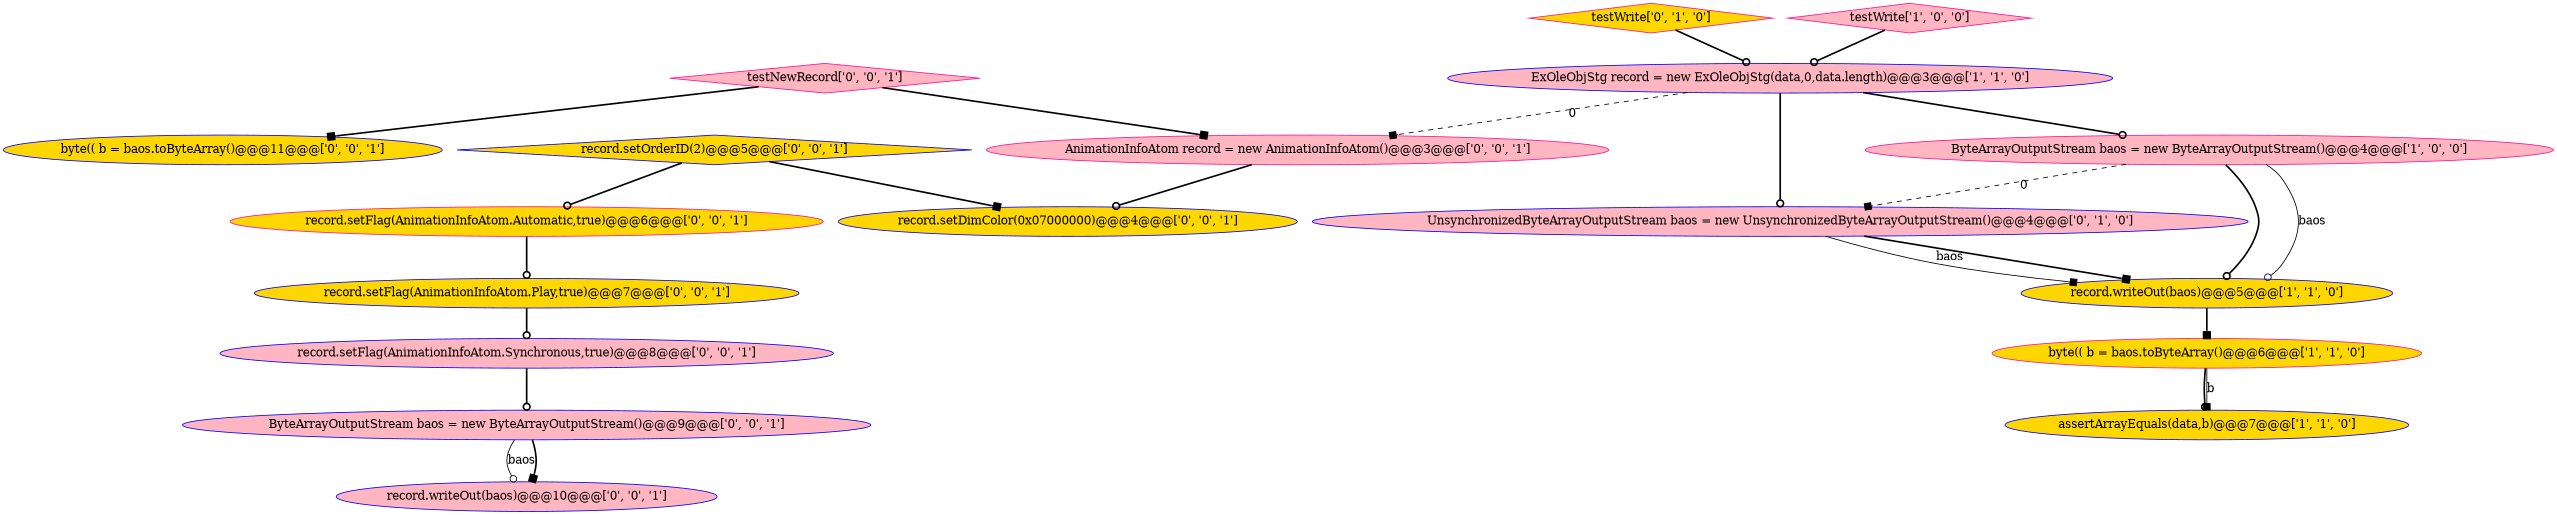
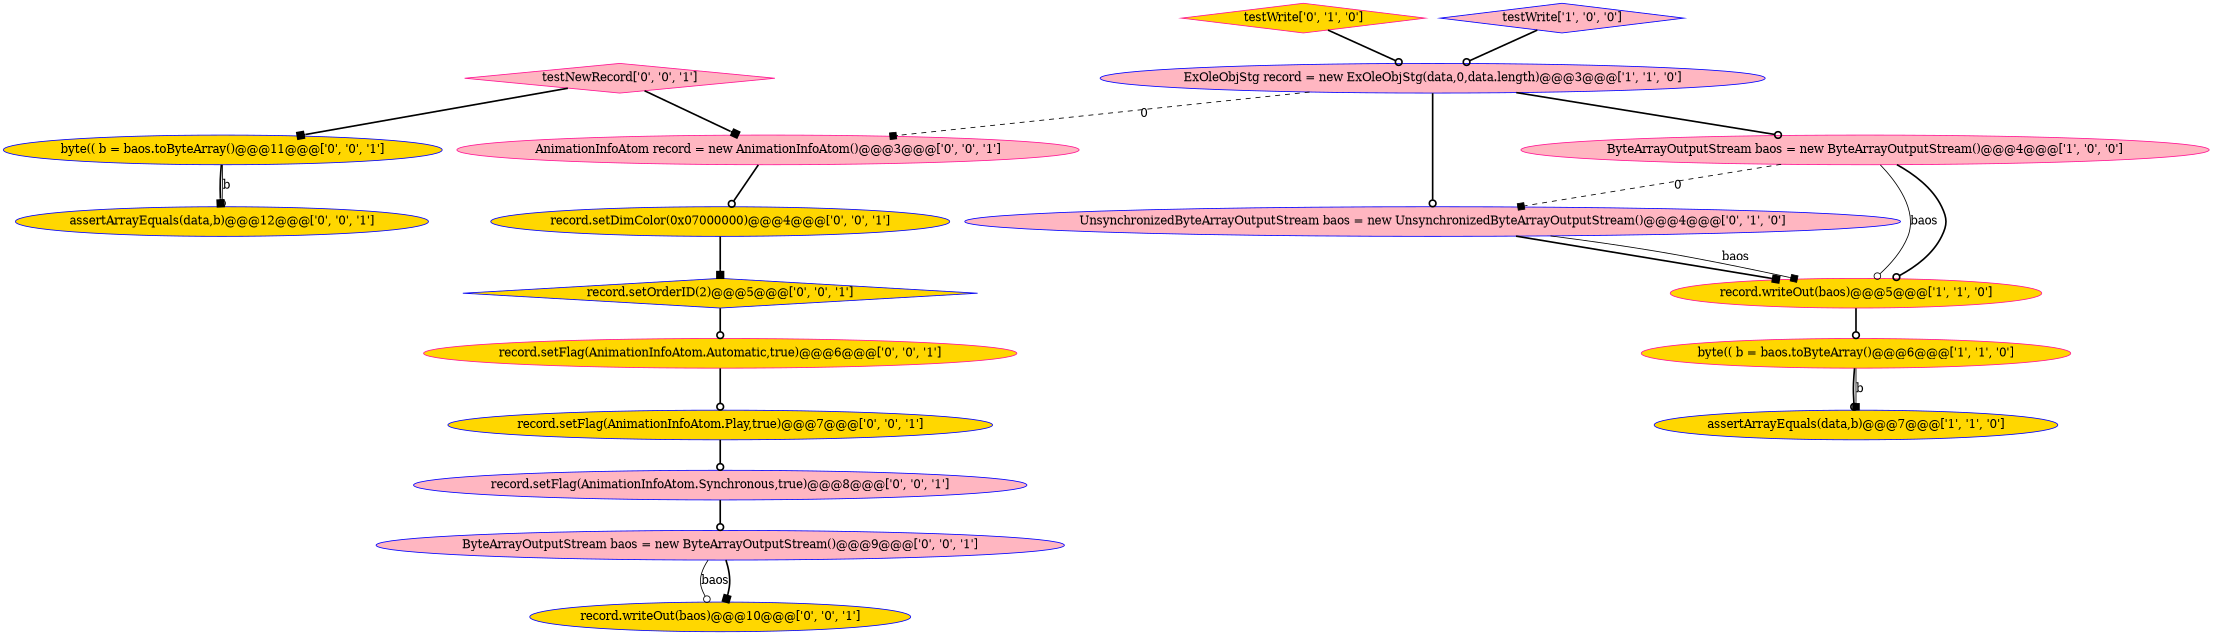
node "testWrite['1', '0', '0']": color deeppink -> blue
edge "record.setOrderID(2)@@@5@@@['0', '0', '1']" -> "record.setDimColor(0x07000000)@@@4@@@['0', '0', '1']": reversed
node "assertArrayEquals(data,b)@@@12@@@['0', '0', '1']": added
node "record.writeOut(baos)@@@5@@@['1', '1', '0']": color blue -> deeppink
edge "record.writeOut(baos)@@@5@@@['1', '1', '0']" -> "byte(( b = baos.toByteArray()@@@6@@@['1', '1', '0']": arrowhead box -> odot
node "record.writeOut(baos)@@@10@@@['0', '0', '1']": fillcolor lightpink -> gold
